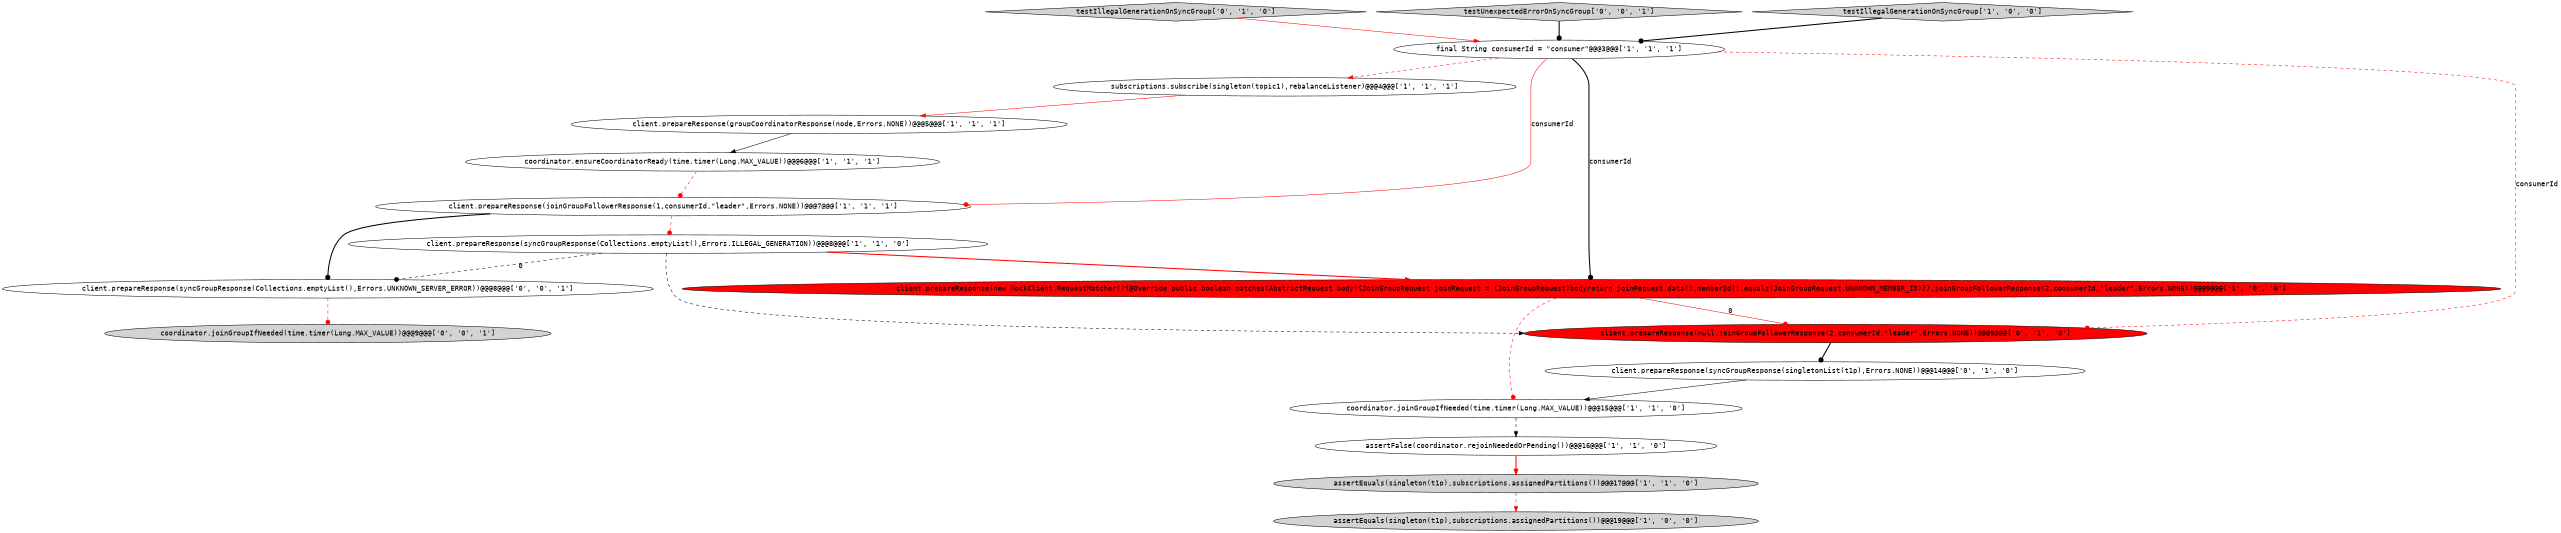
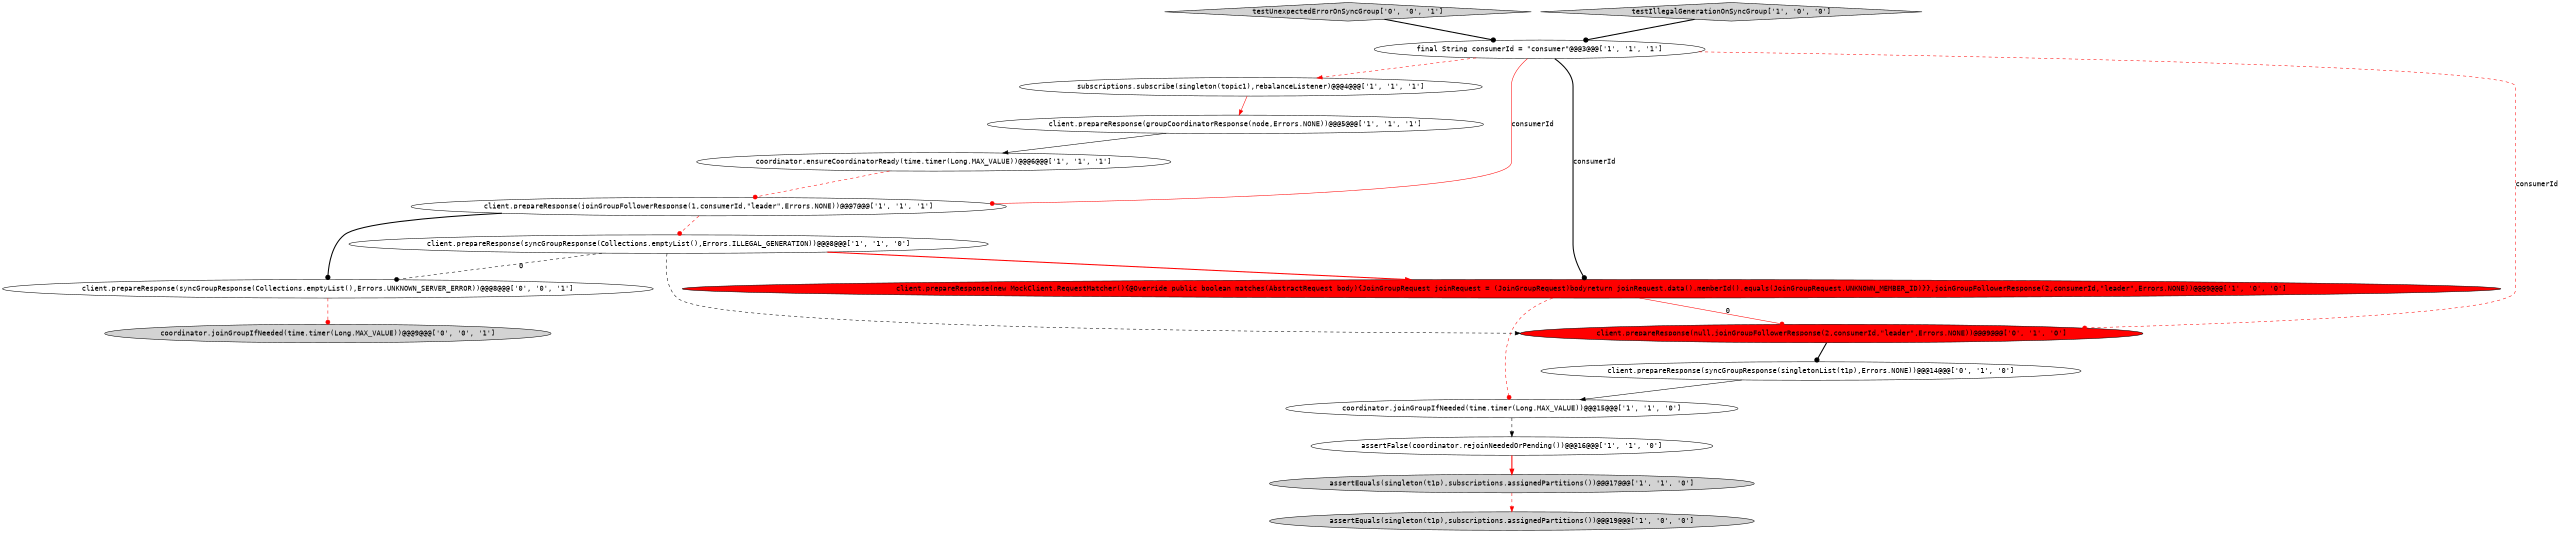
node "testIllegalGenerationOnSyncGroup['0', '1', '0']": removed
